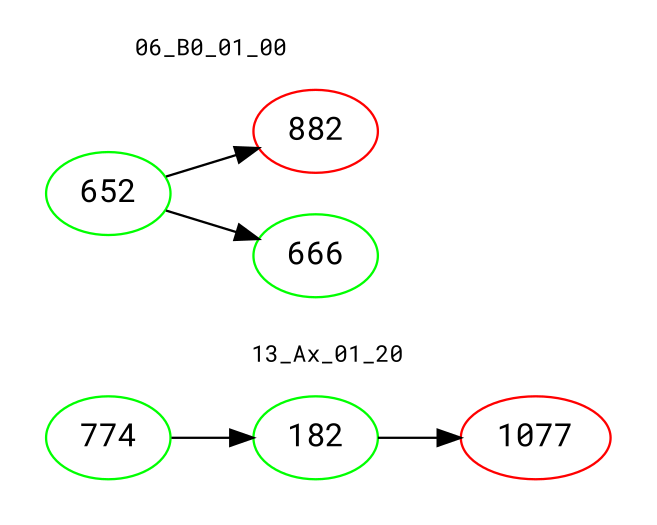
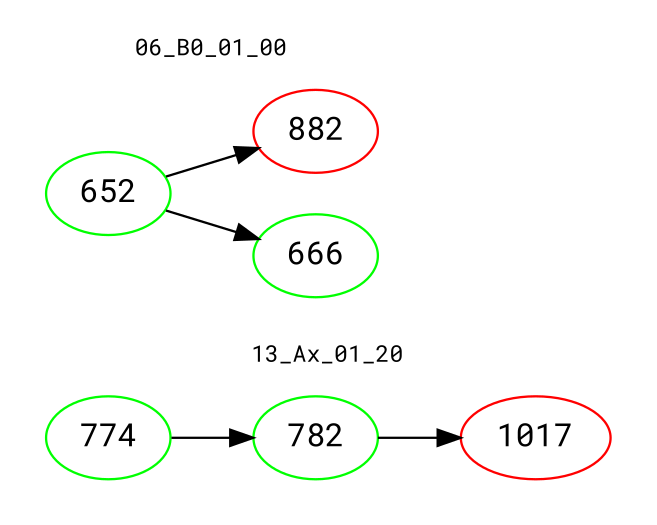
node "182": label "182" -> "782"
node "1077": label "1077" -> "1017"
